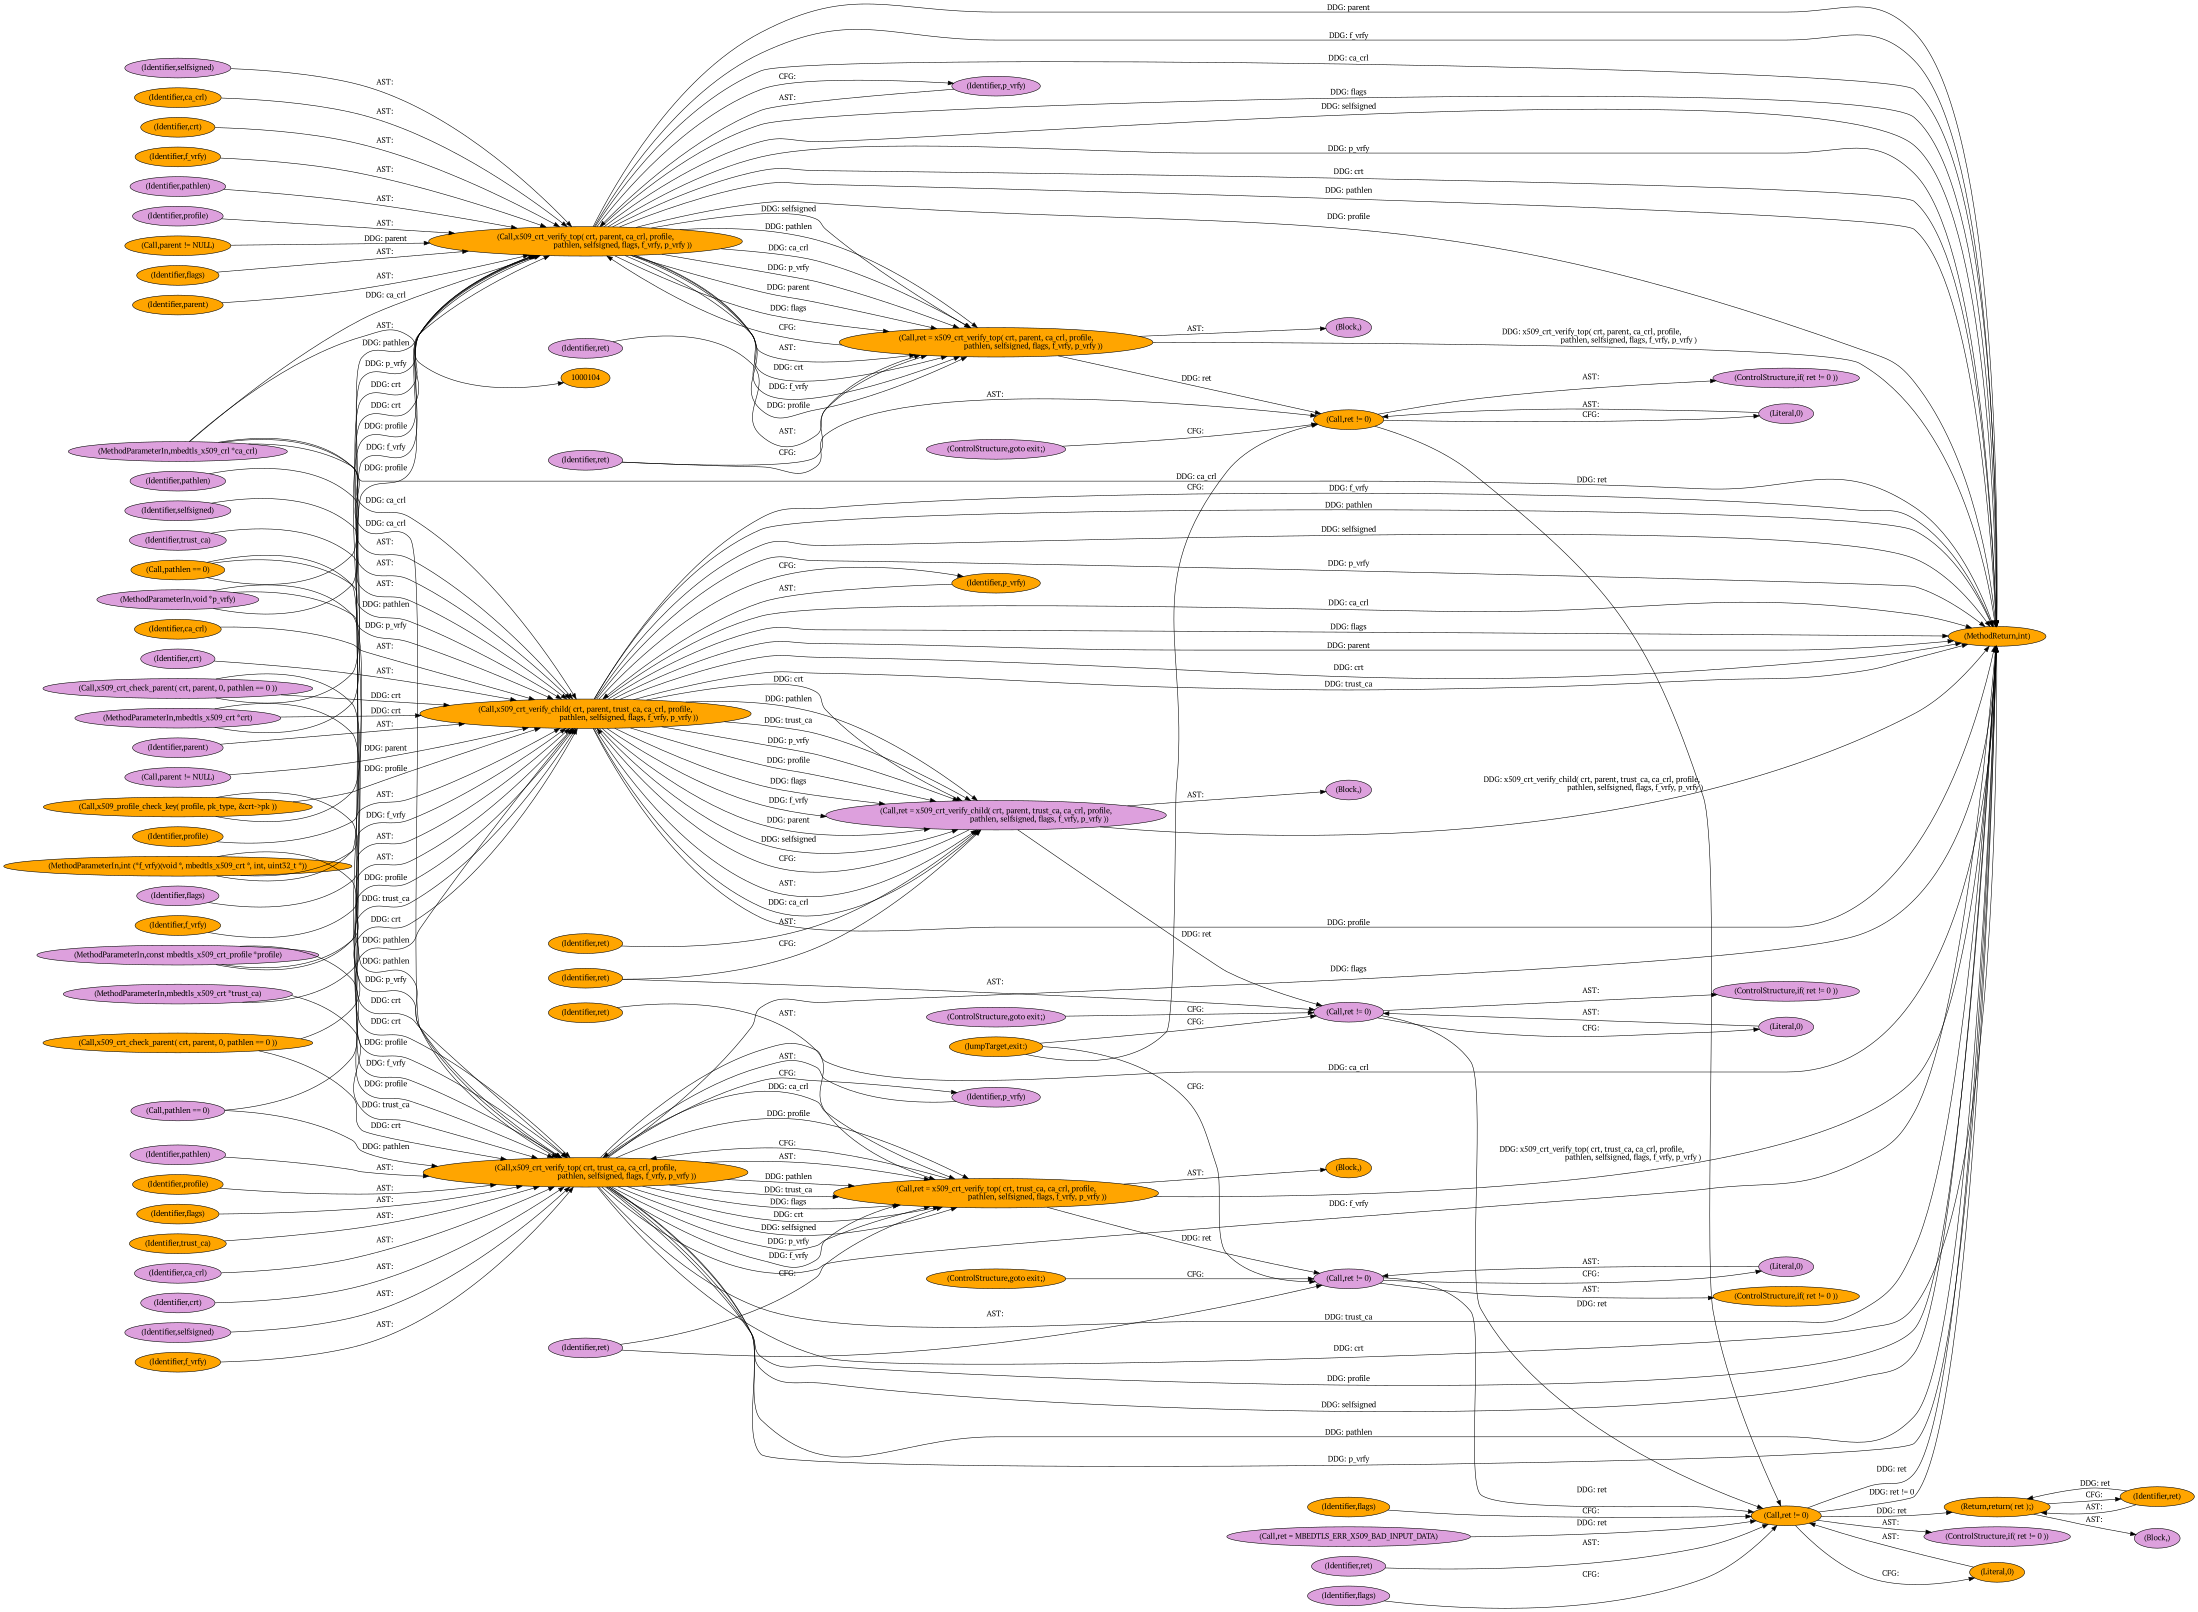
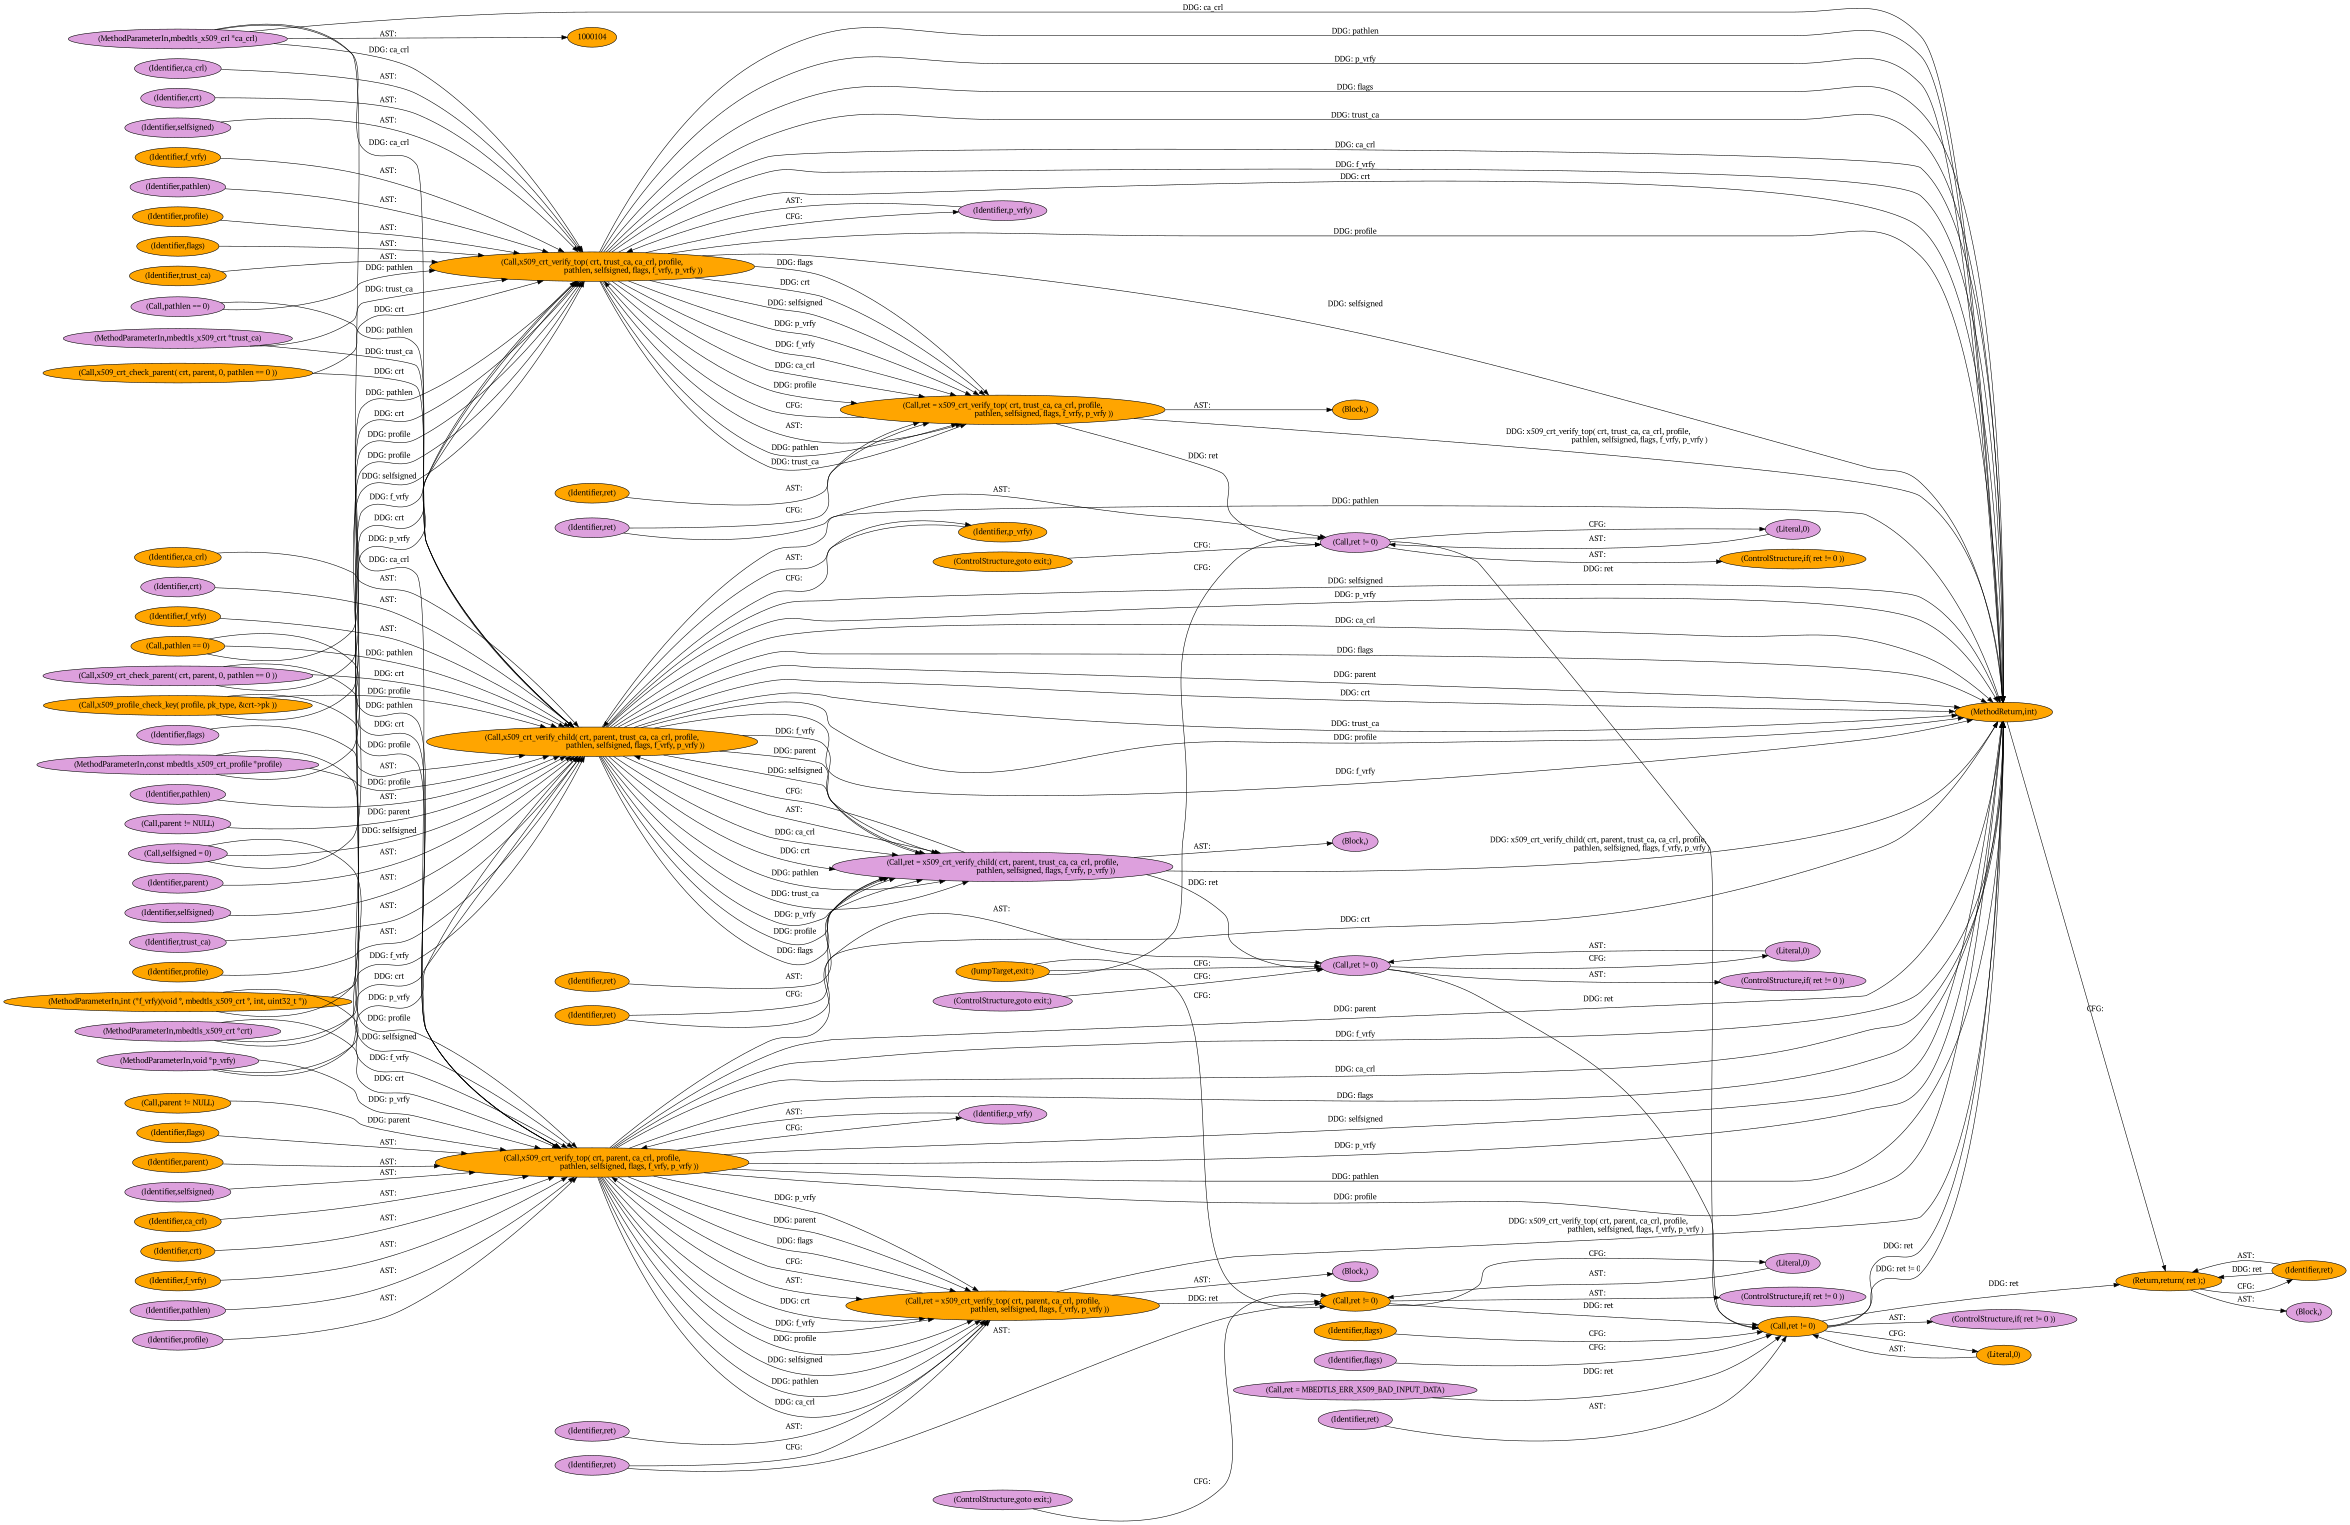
node "(Call,selfsigned = 0)": added
edge "(MethodReturn,int)" -> "(Return,return( ret );)": added, label "CFG:"
